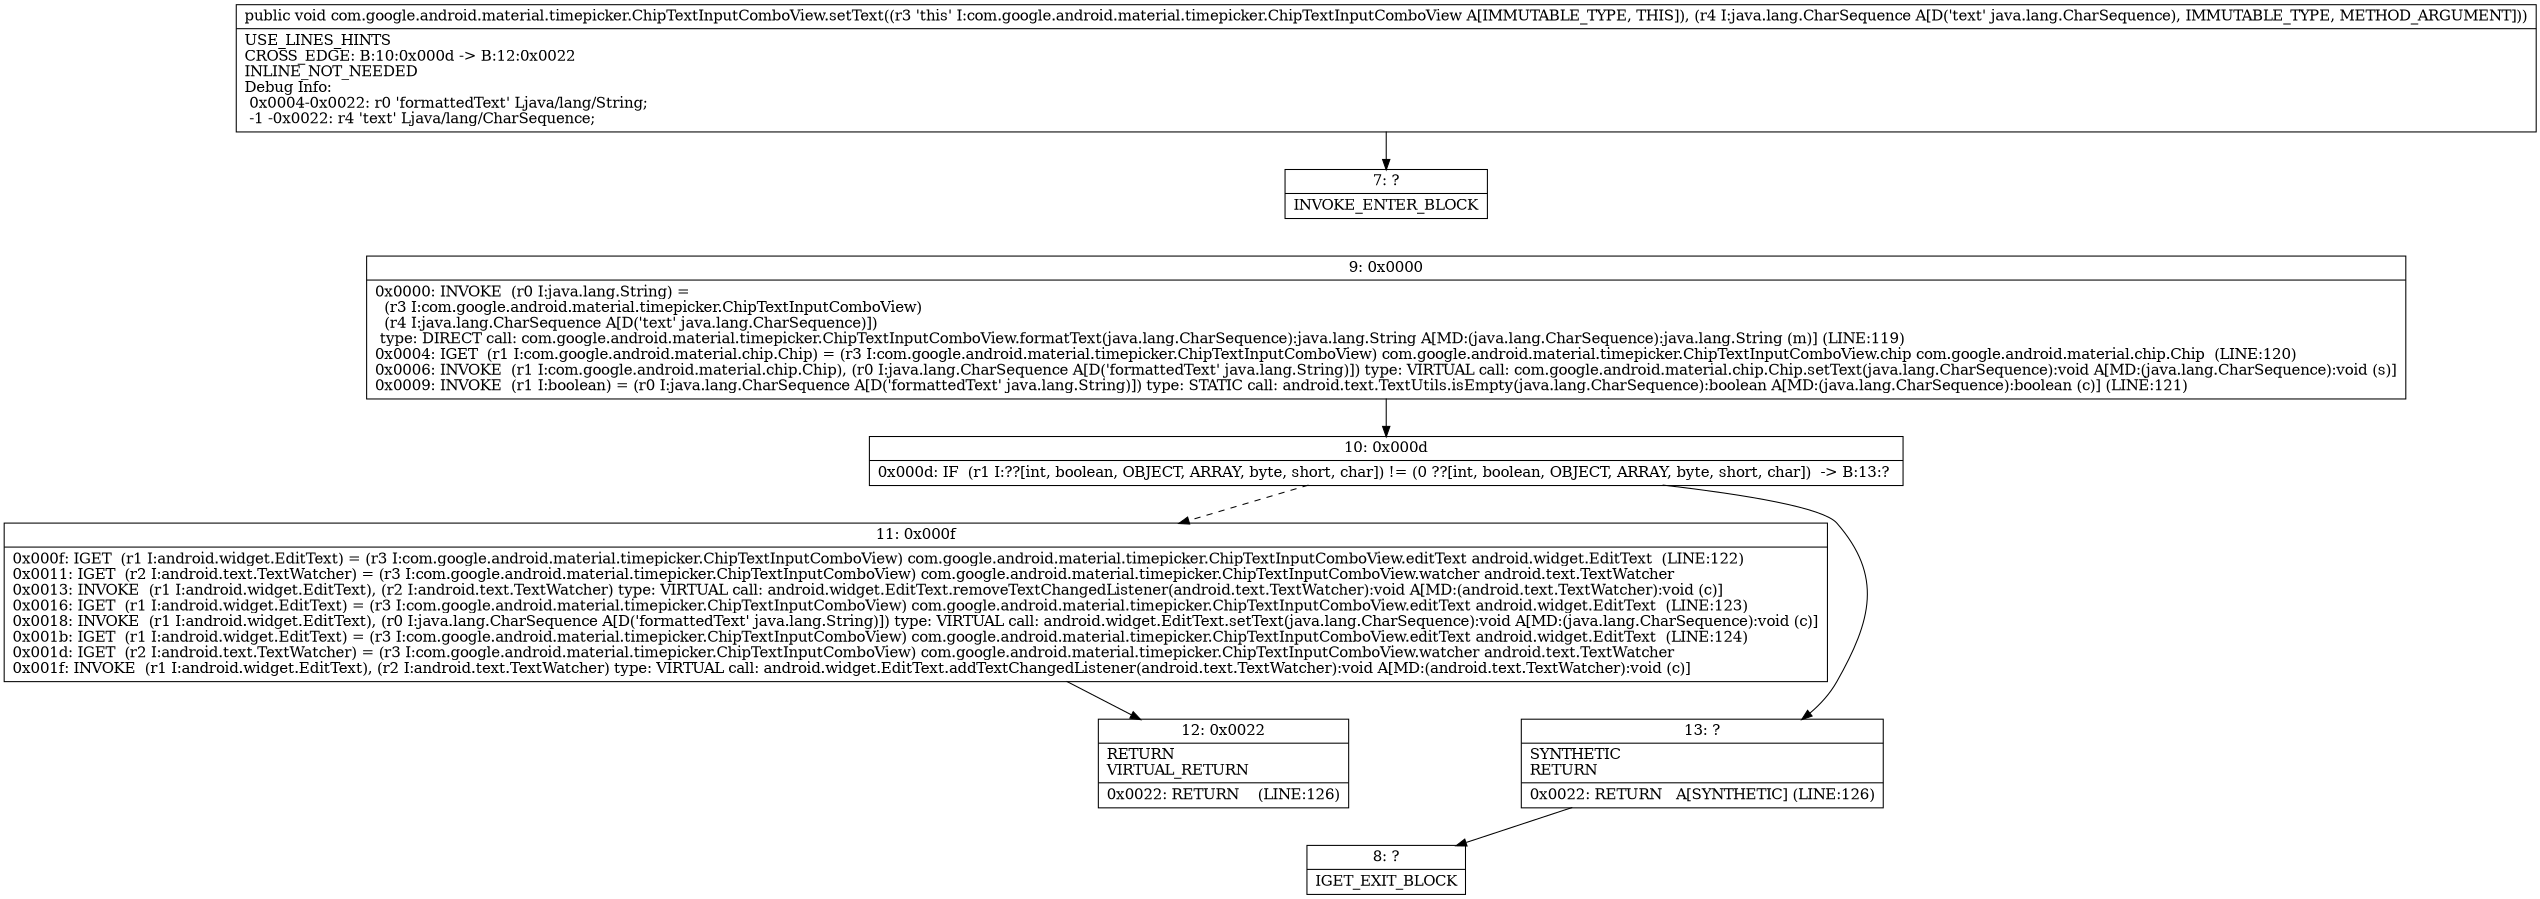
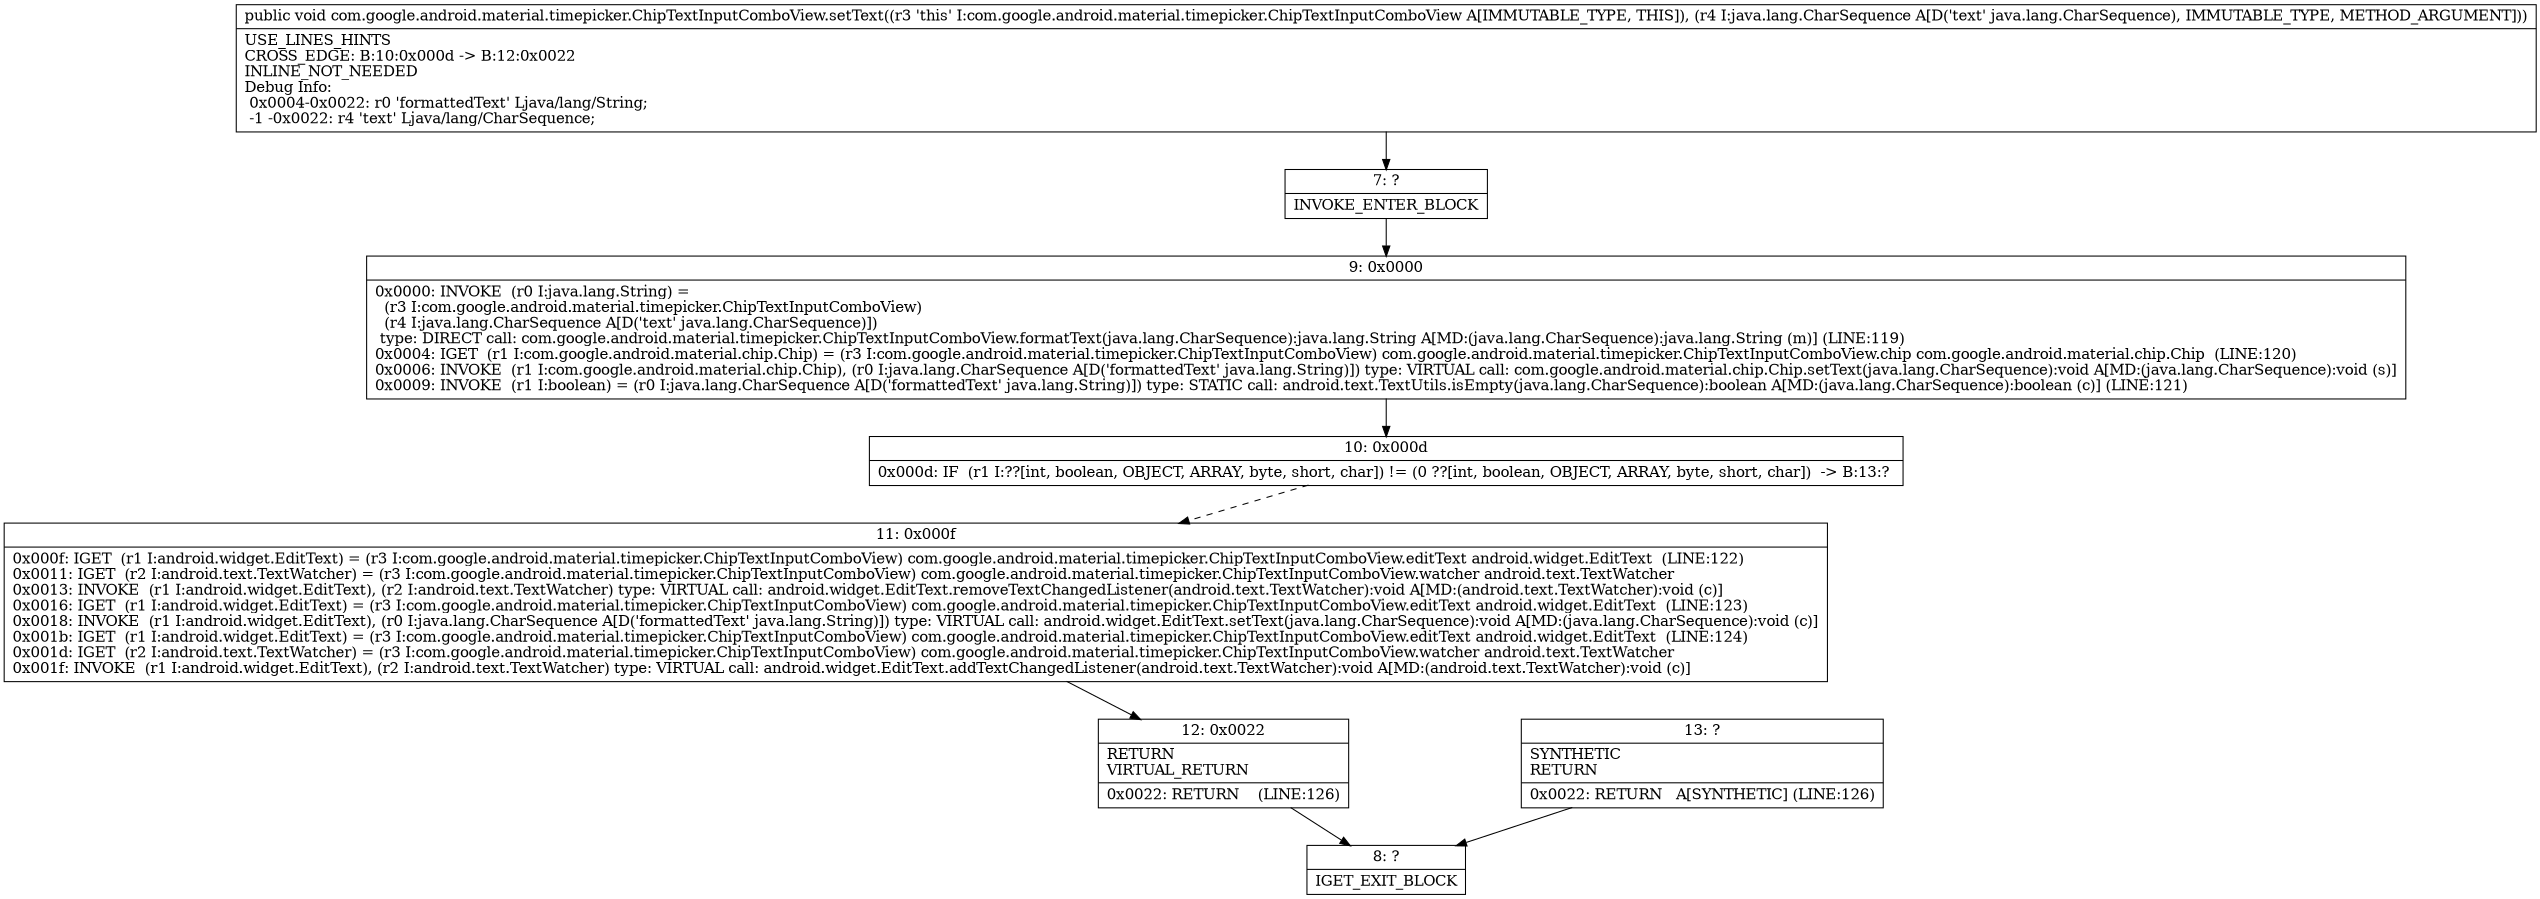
edge "7: ?" -> "9: 0x0000": added
edge "10: 0x000d" -> "13: ?": removed
edge "12: 0x0022" -> "8: ?": added
